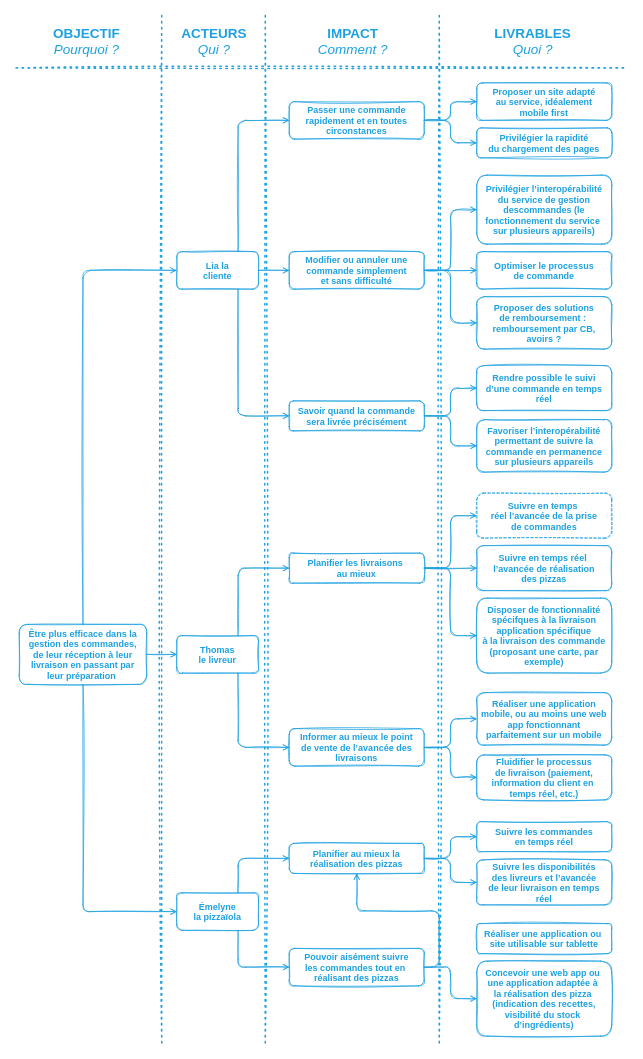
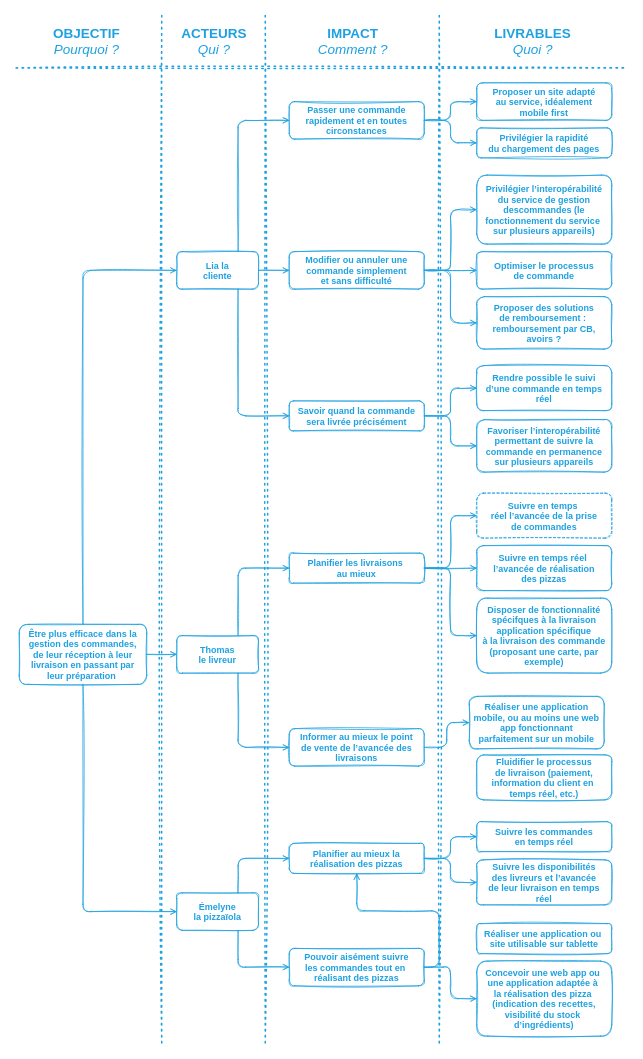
node "Réaliser une application mobile, ou au moins une web app fonctionnant parfaitement sur un mobile": moved (544, 719) -> (537, 723)
edge "Informer au mieux le point de vente de l’avancée des livraisons" -> "Fluidifier le processus de livraison (paiement, information du client en temps réel, etc.)": removed
